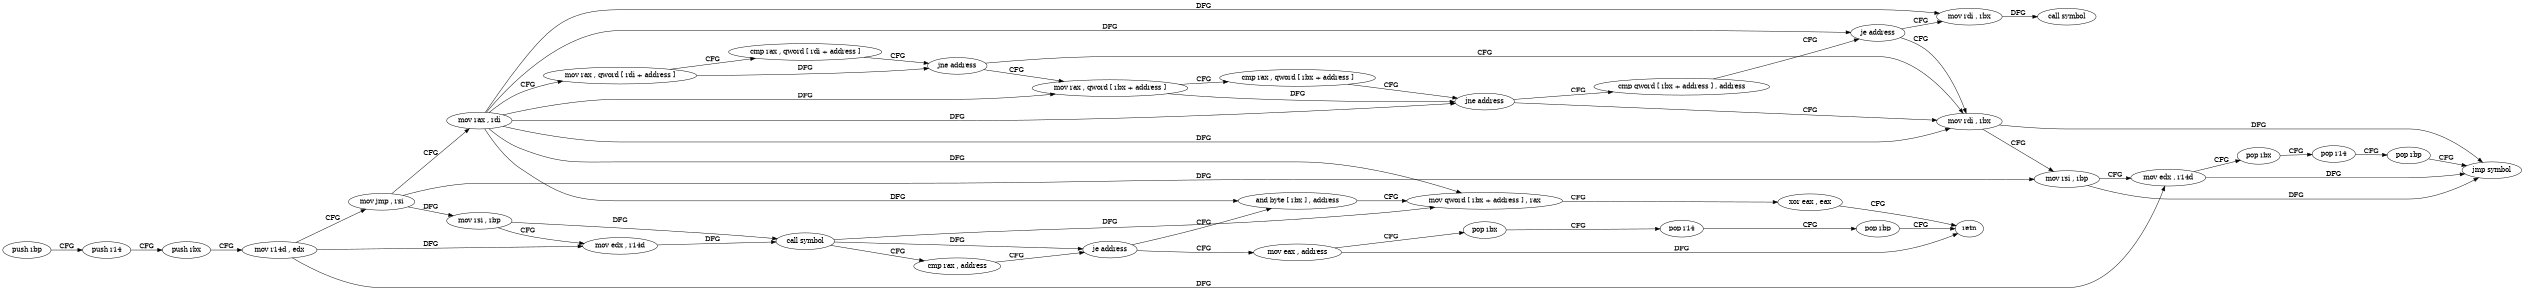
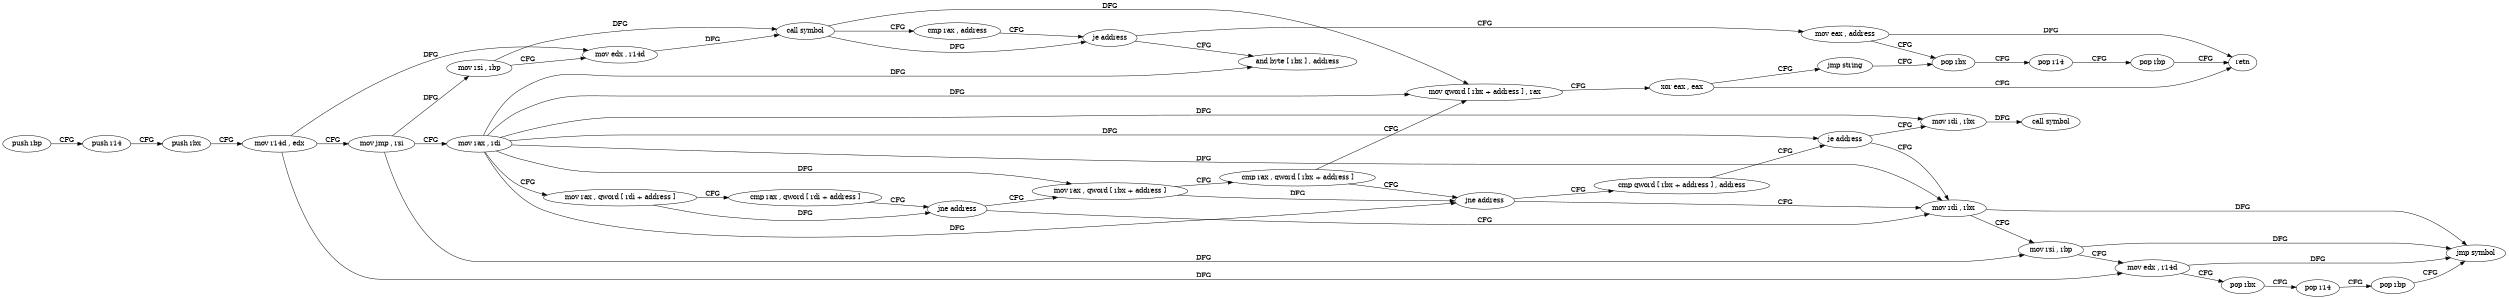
node "jmp string": added
edge "and byte [ rbx ] , address" -> "mov qword [ rbx + address ] , rax": now "cmp rax , qword [ rbx + address ]" -> "mov qword [ rbx + address ] , rax"
